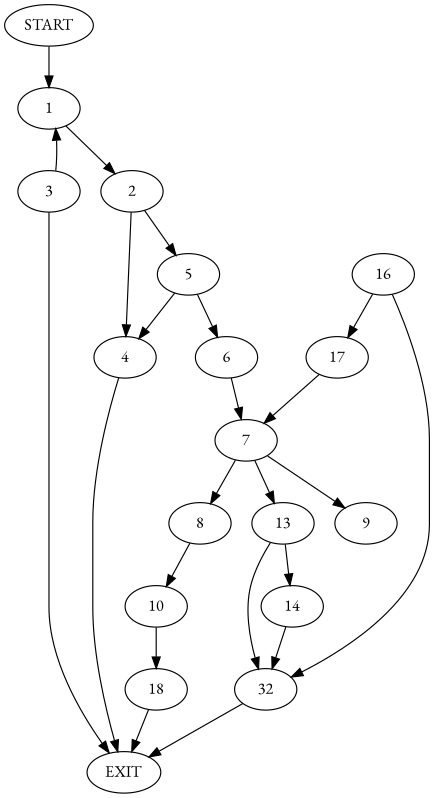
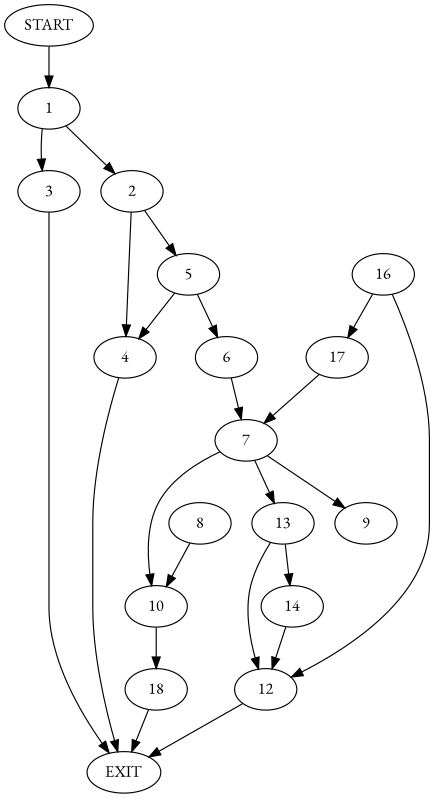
edge "3" -> "1": reversed
edge "7" -> "8": now "7" -> "10"
node "32": label "32" -> "12"
